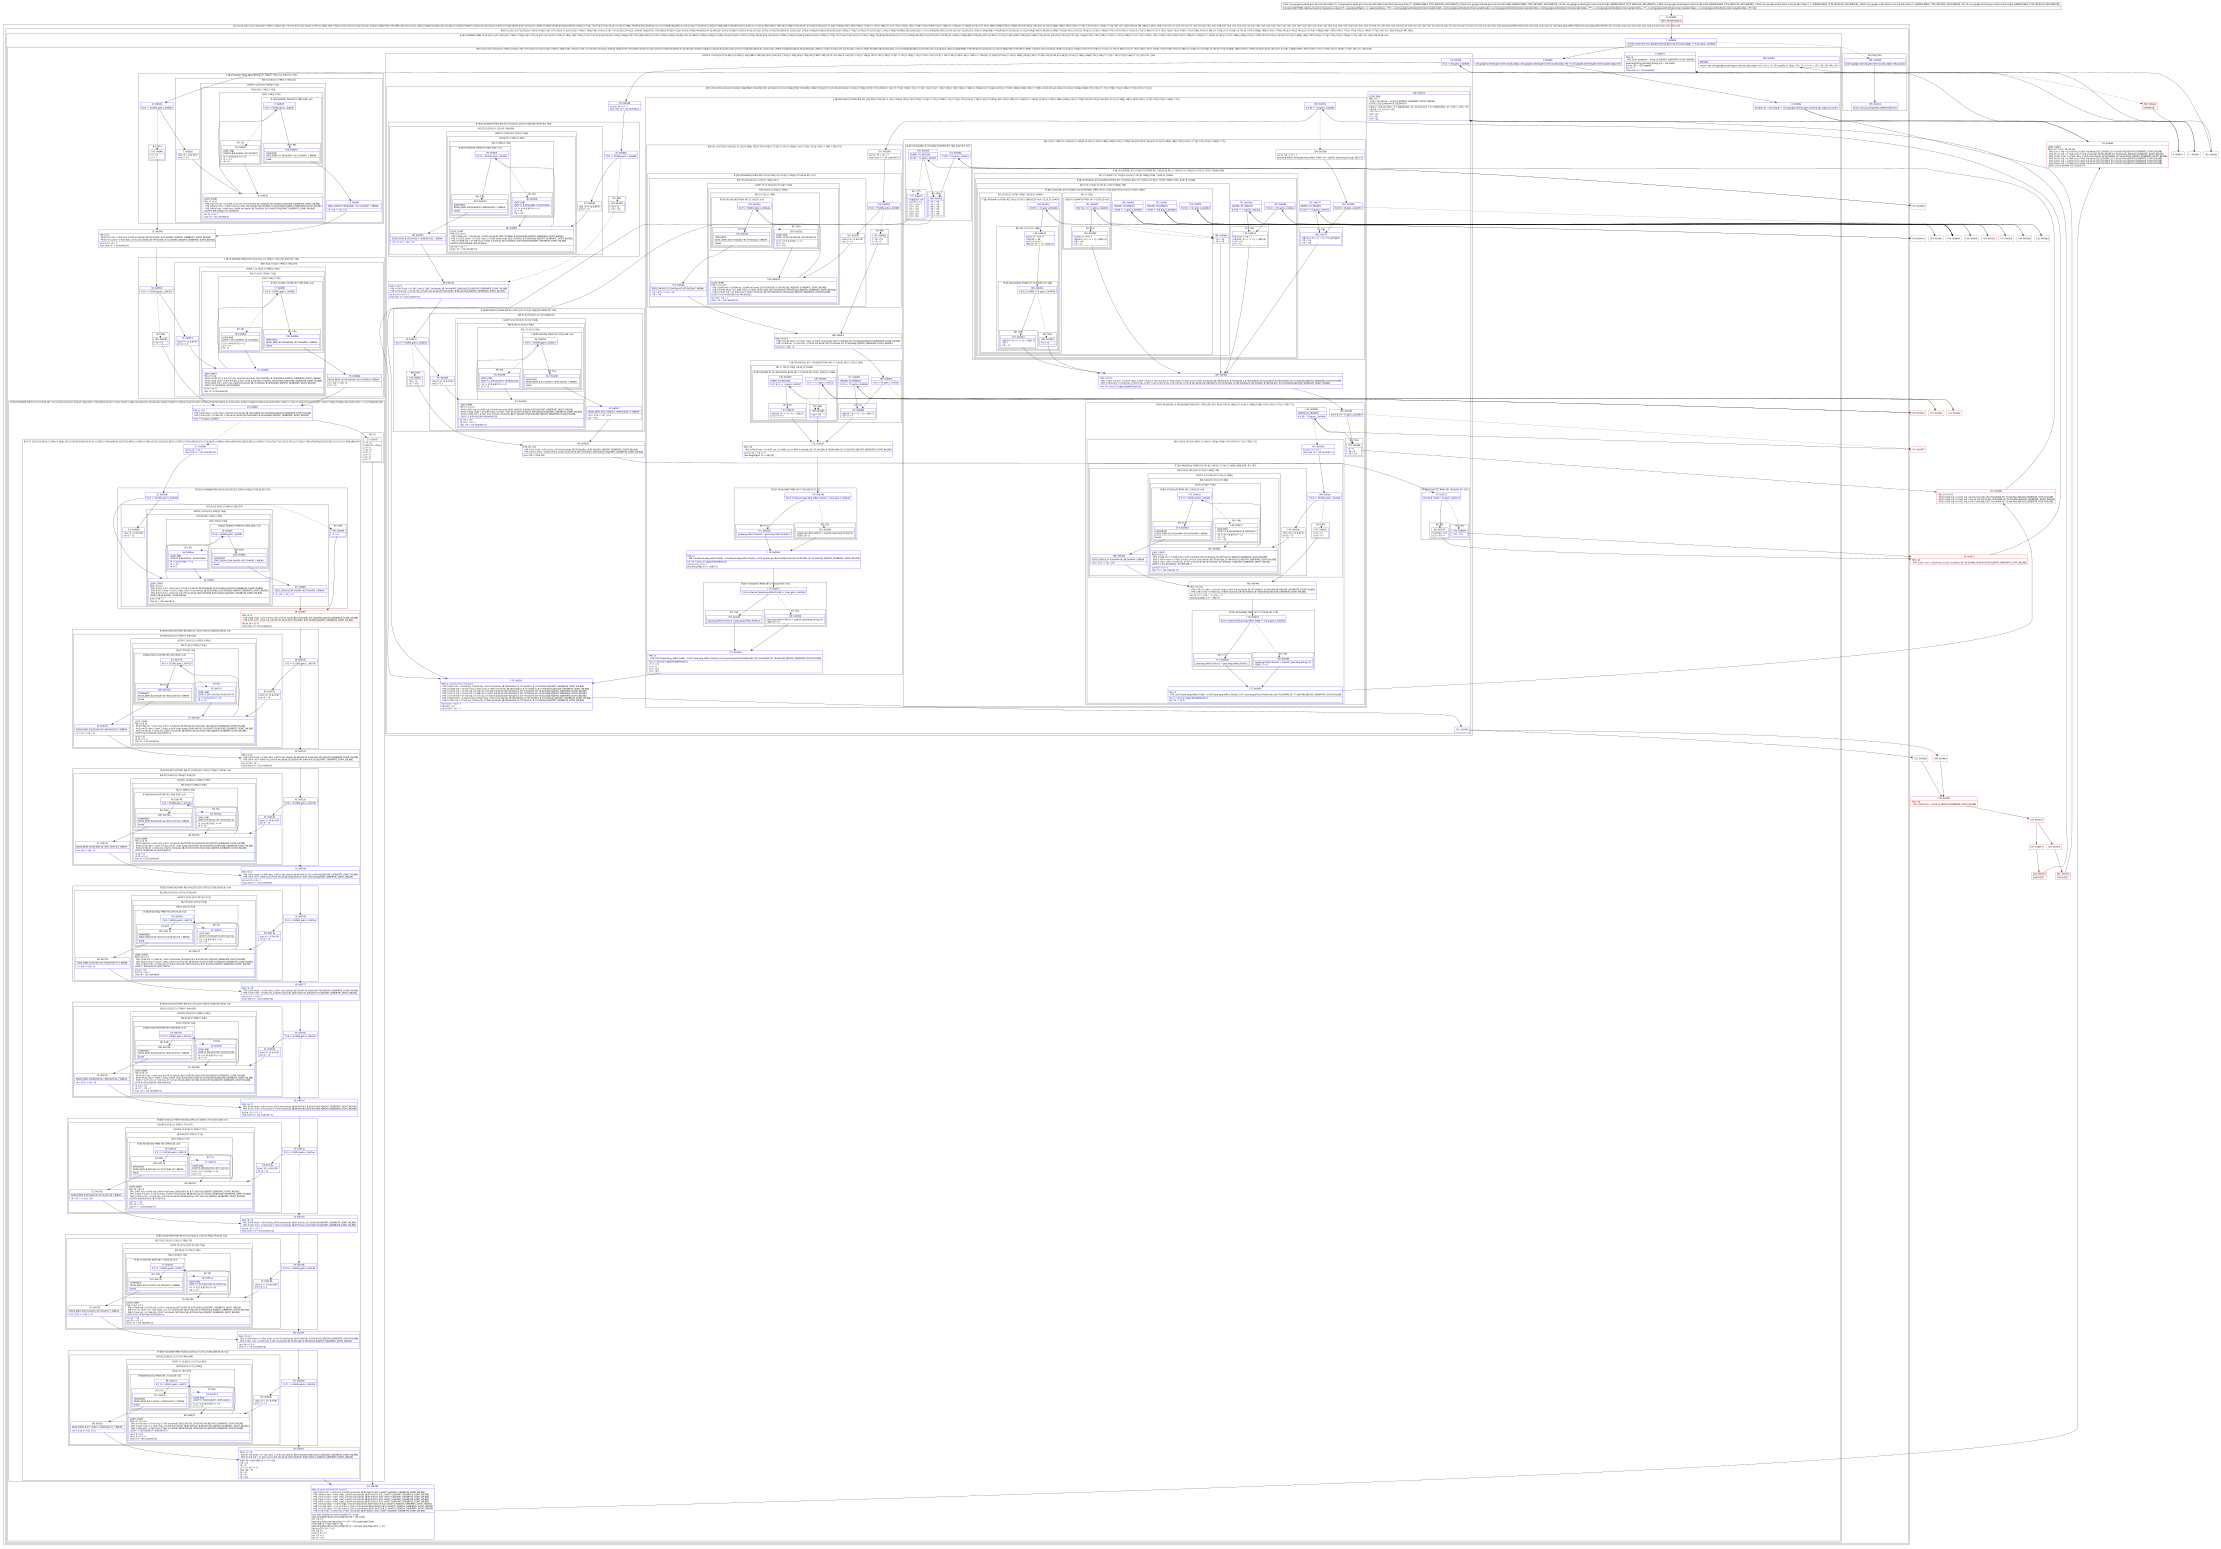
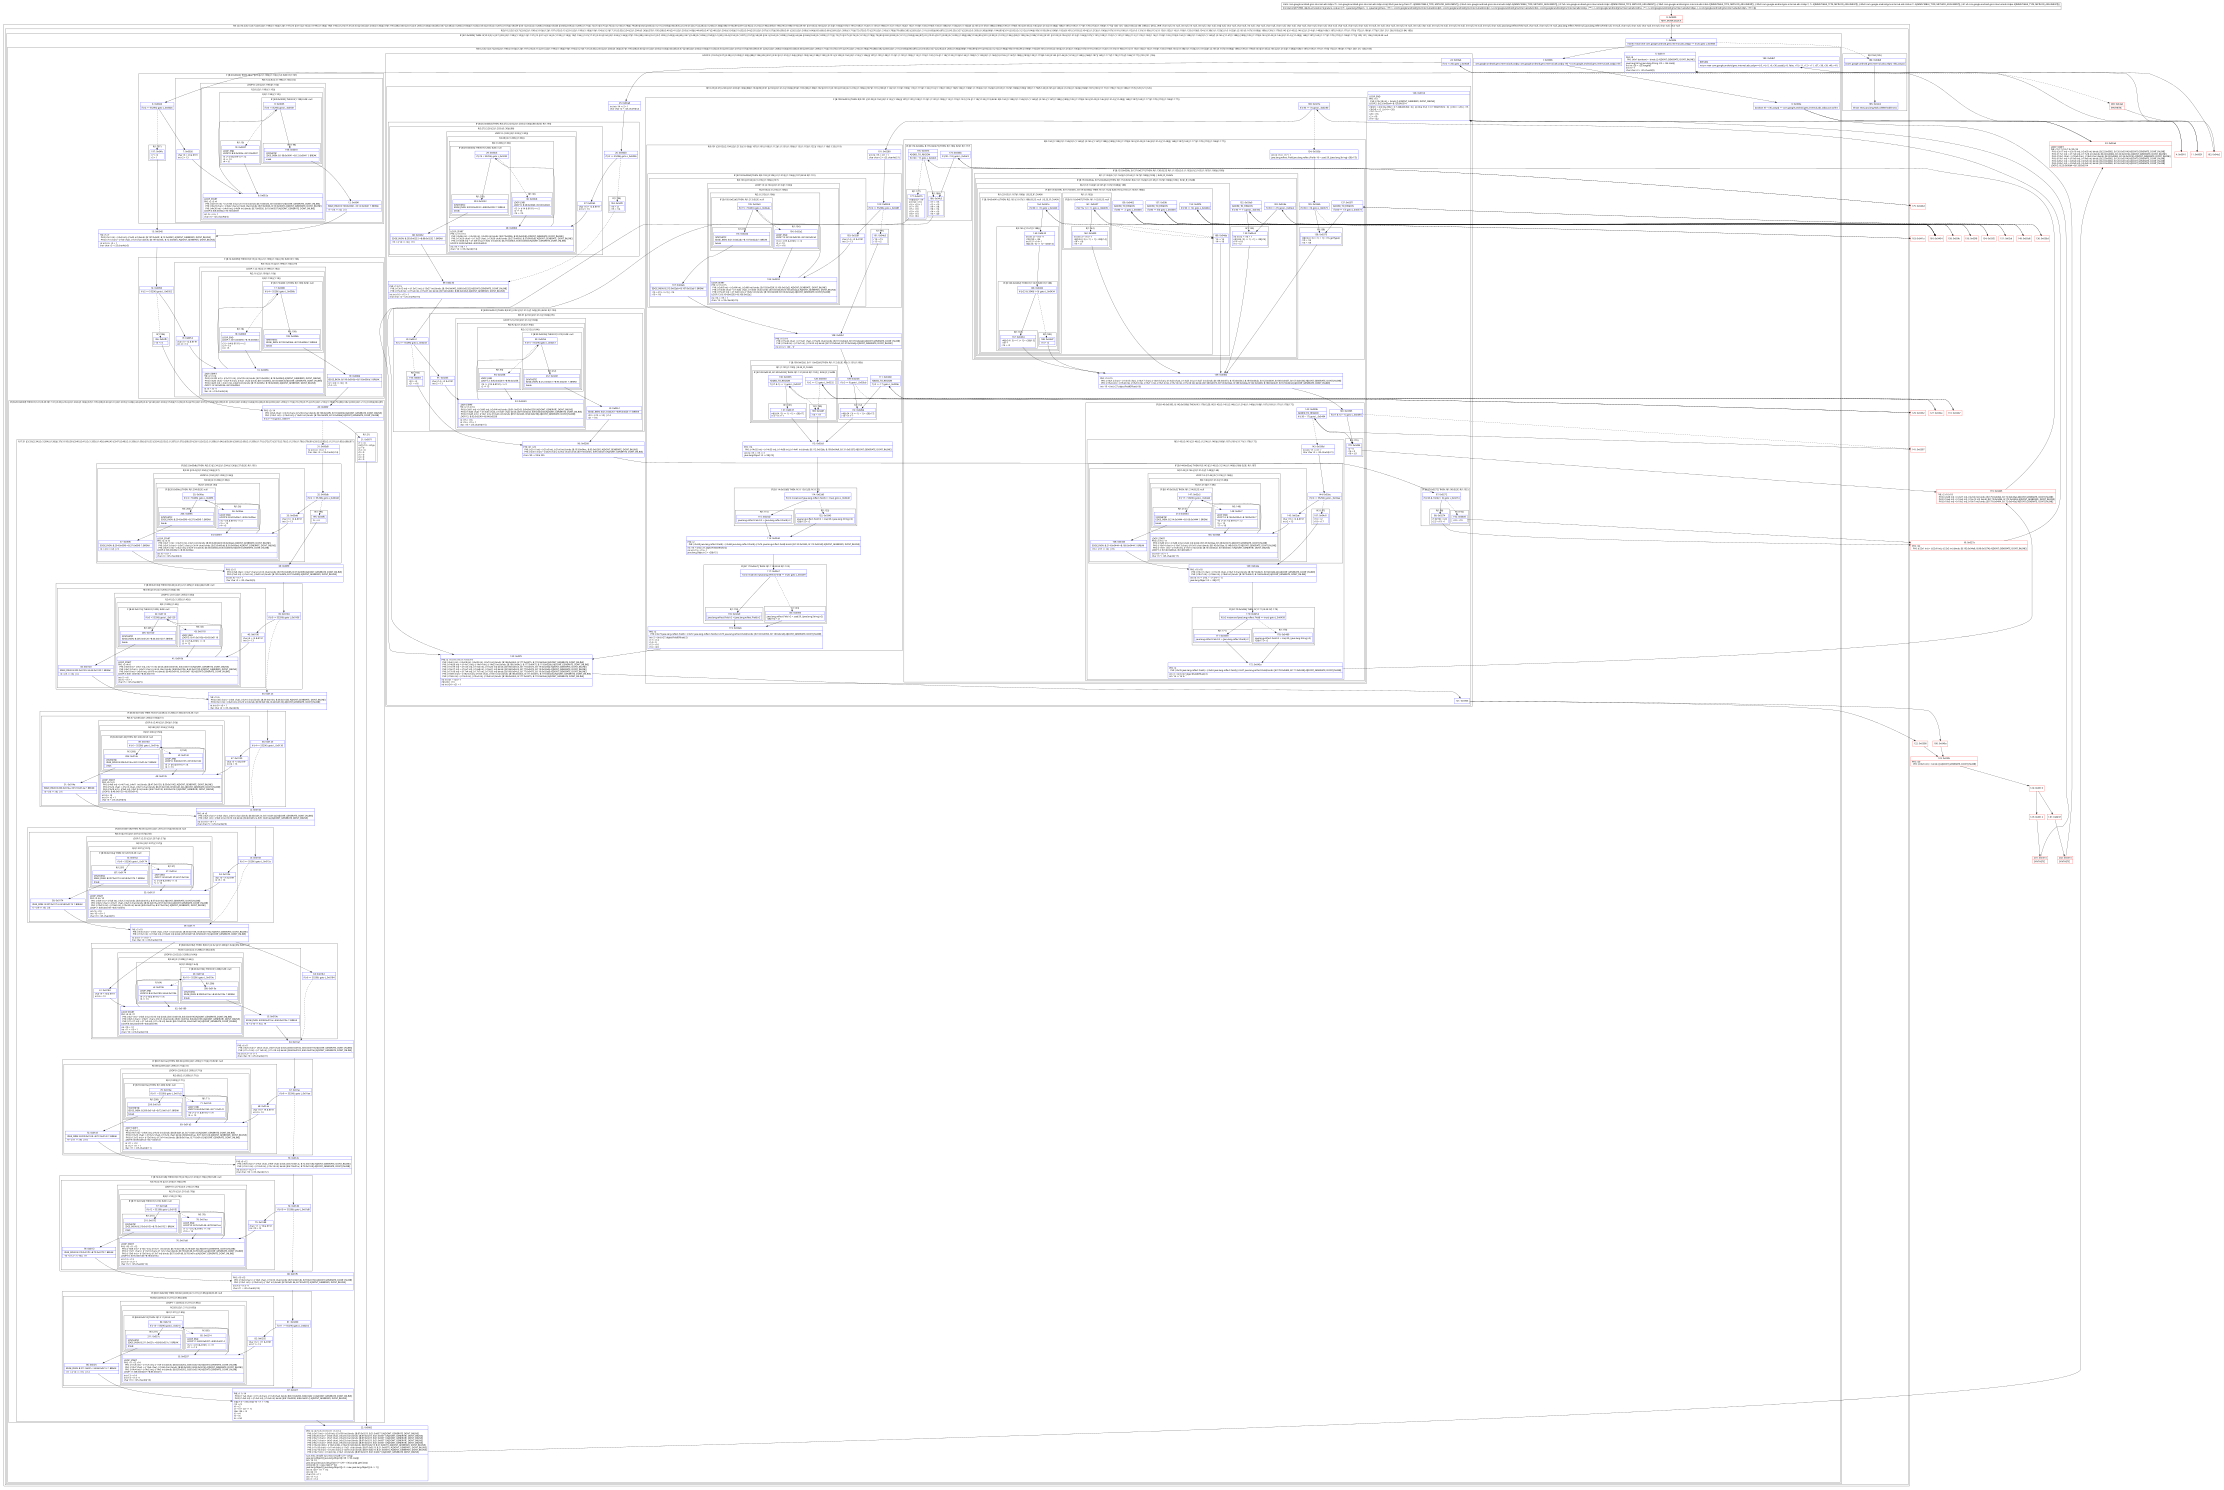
edge "32: 0x00db" -> "34: 0x00e1": now "33: 0x00dd" -> "34: 0x00e1"
node "38: 0x00f9": color red -> blue
edge "60: 0x0182" -> "61: 0x0184": now "59: 0x0177" -> "61: 0x0184"
